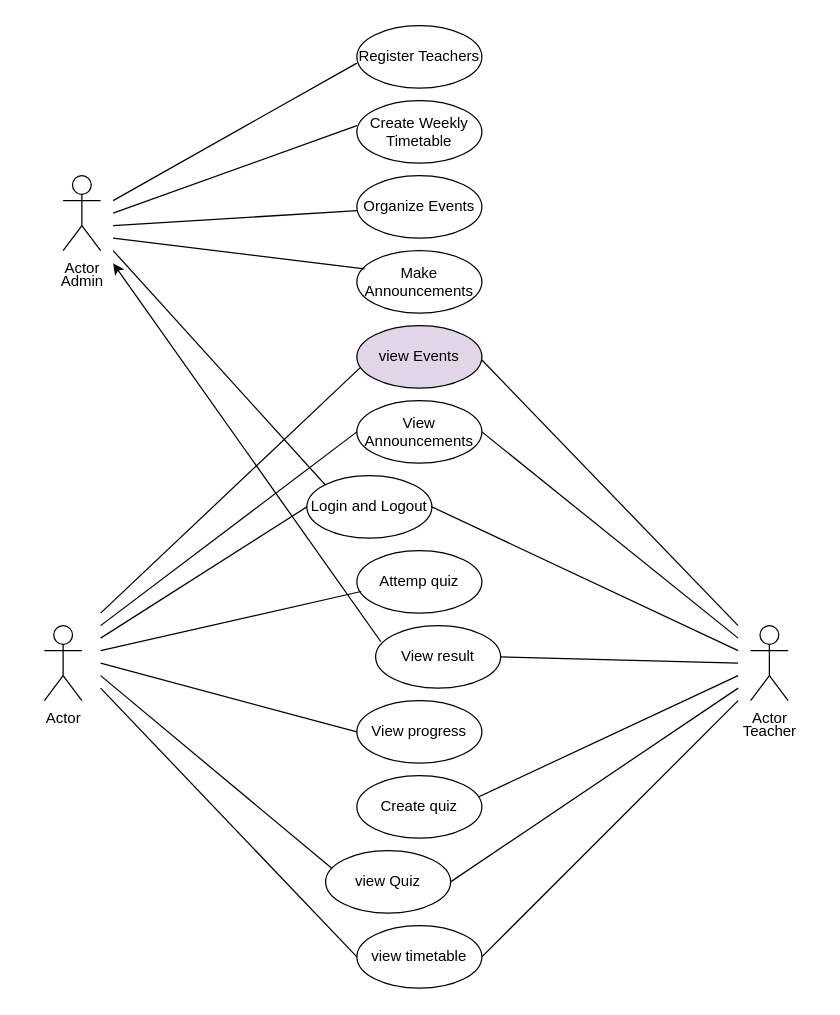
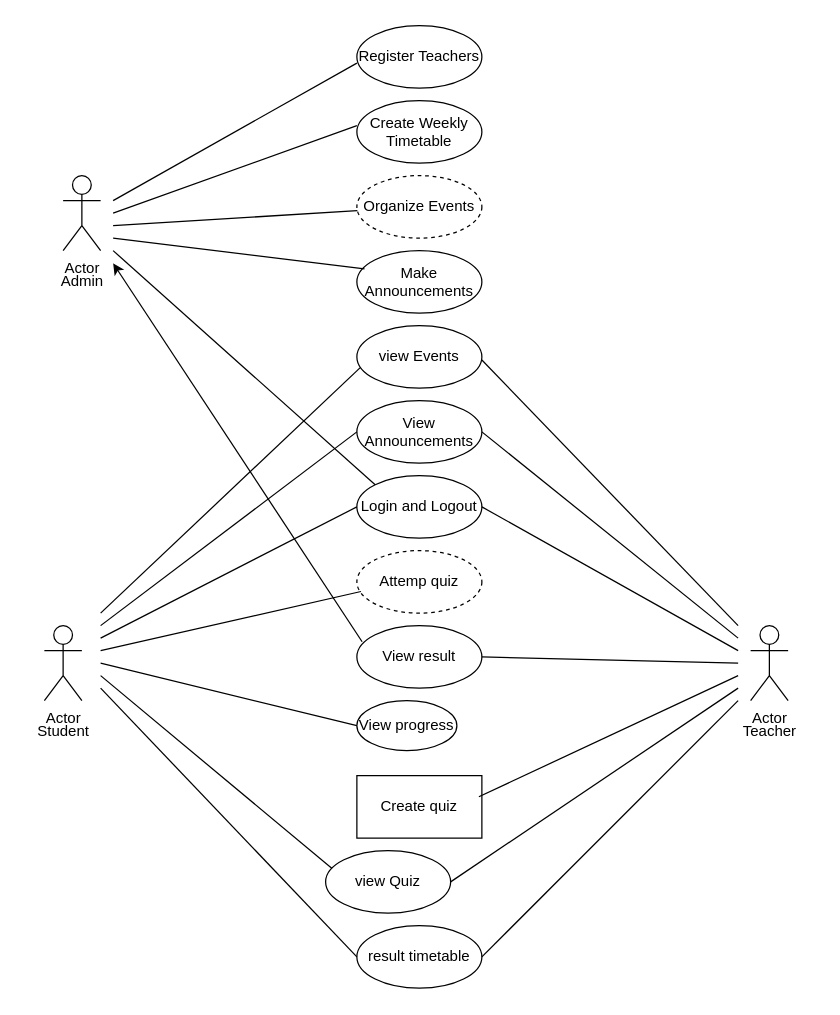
node "Organize Events": style solid -> dashed
node "view Events": fillcolor #e1d5e7 -> #ffffff
node "Login and Logout": moved (369, 507) -> (419, 507)
node "Attemp quiz": style solid -> dashed
node "View result": moved (438, 657) -> (419, 657)
node "Student": added
node "View progress": size 125x63 -> 100x50
node "Create quiz": shape ellipse -> rectangle
node "view timetable": label "view timetable" -> "result timetable"
